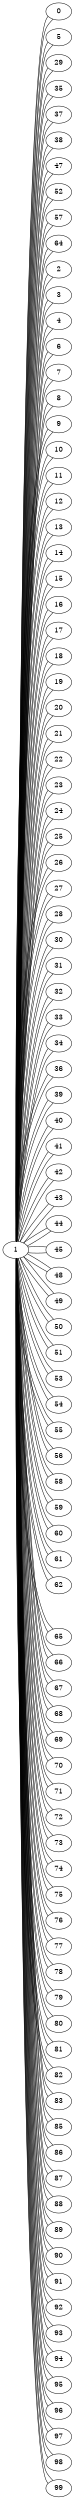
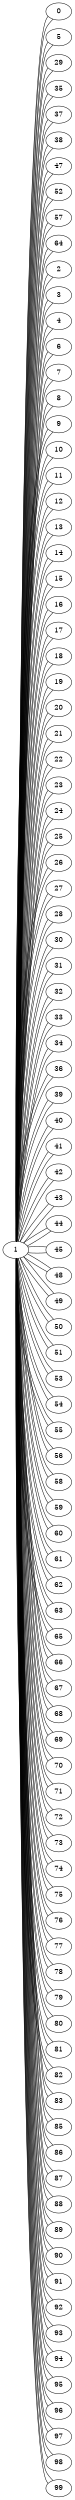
node "63": added
